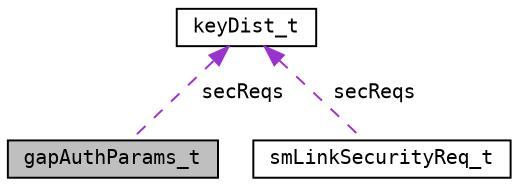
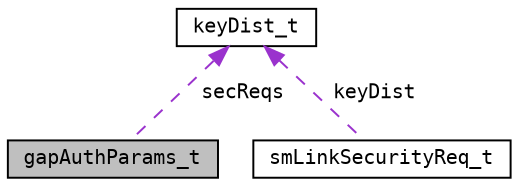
edge "smLinkSecurityReq_t" -> "keyDist_t": label " secReqs" -> " keyDist"
